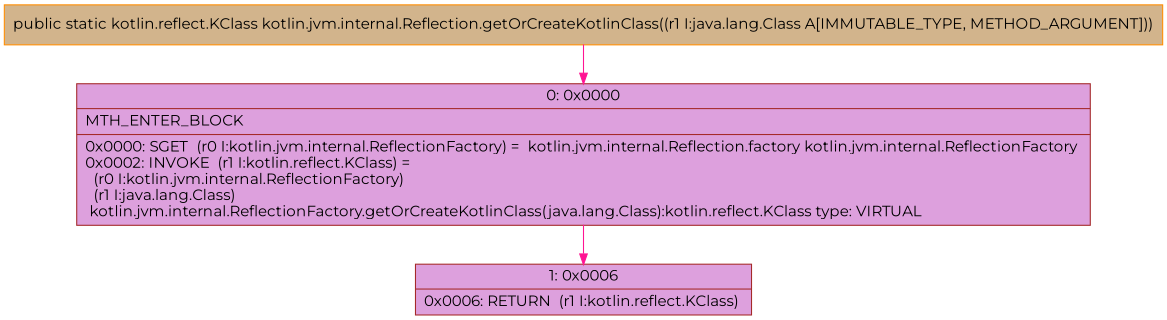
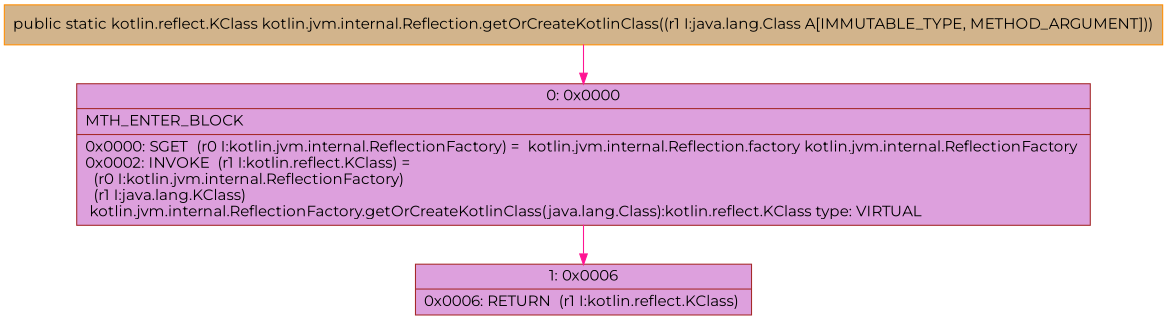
node "0: 0x0000": text "(r1 I:java.lang.Class)" -> "(r1 I:java.lang.KClass)"
